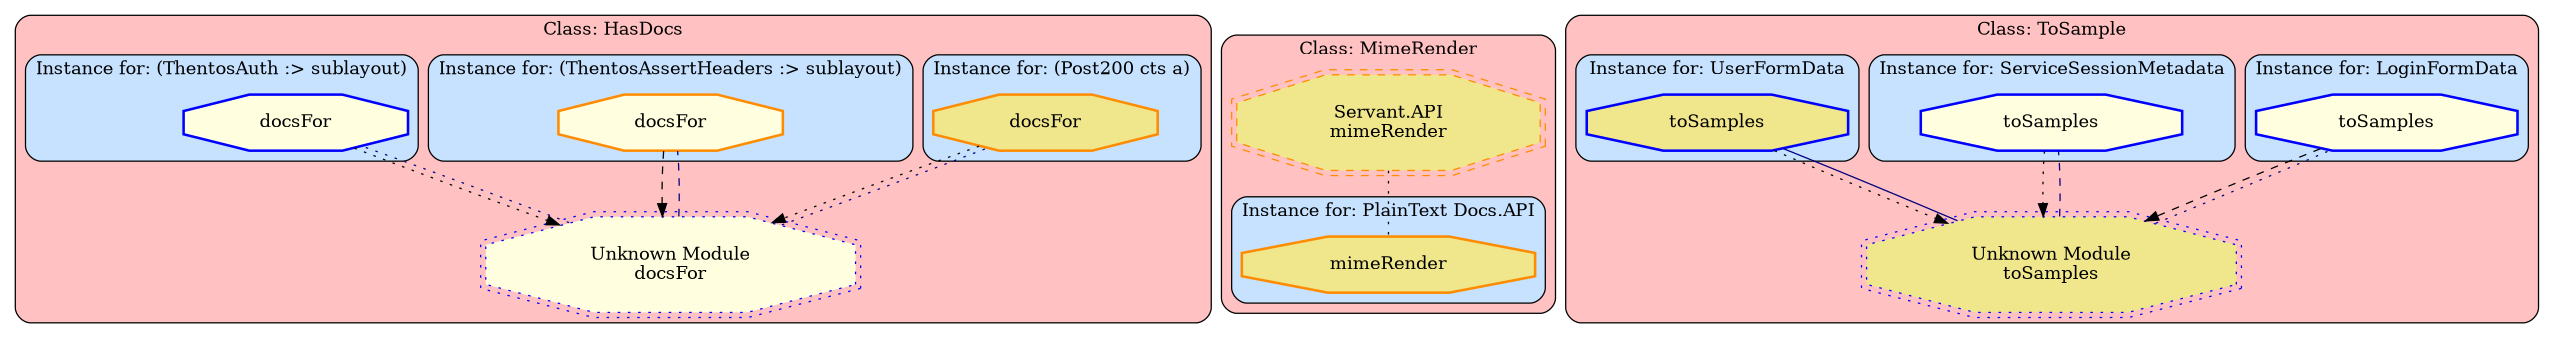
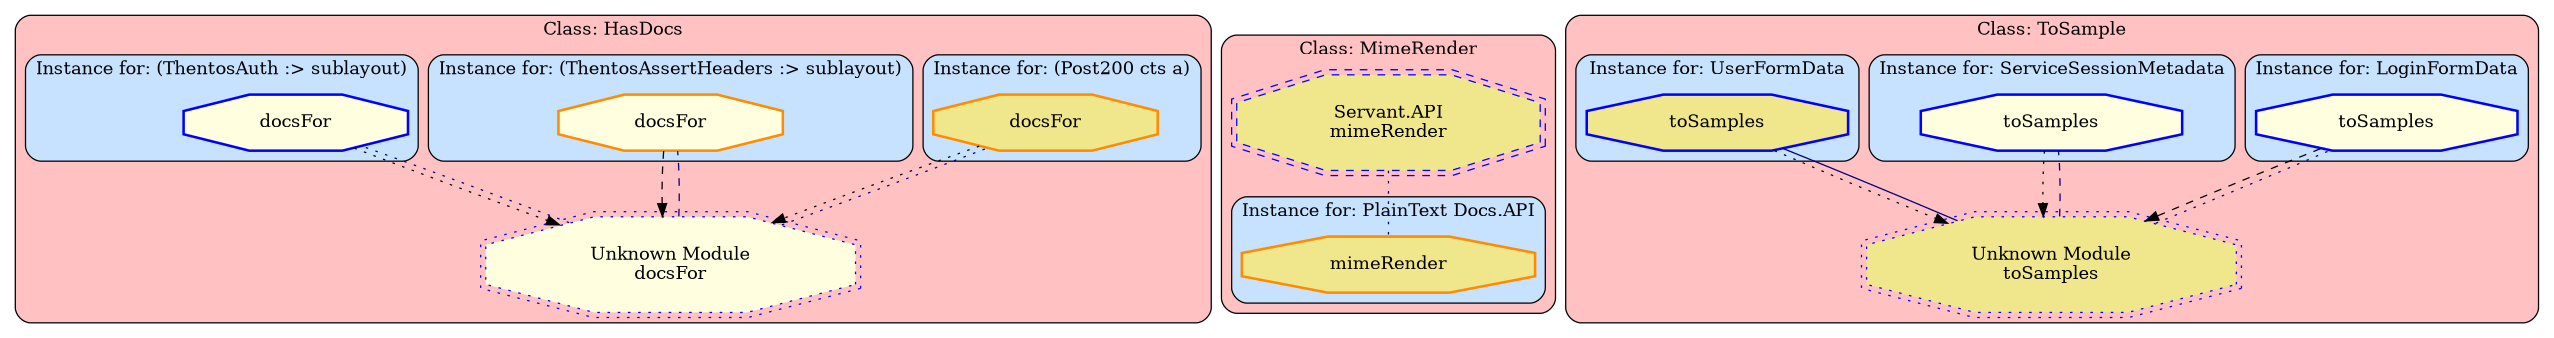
node "Servant.API mimeRender": color darkorange -> blue
edge "Servant.API mimeRender" -- "mimeRender": color black -> navy
